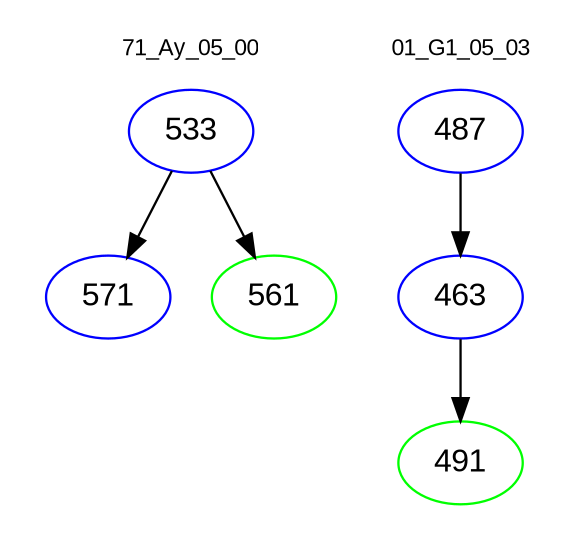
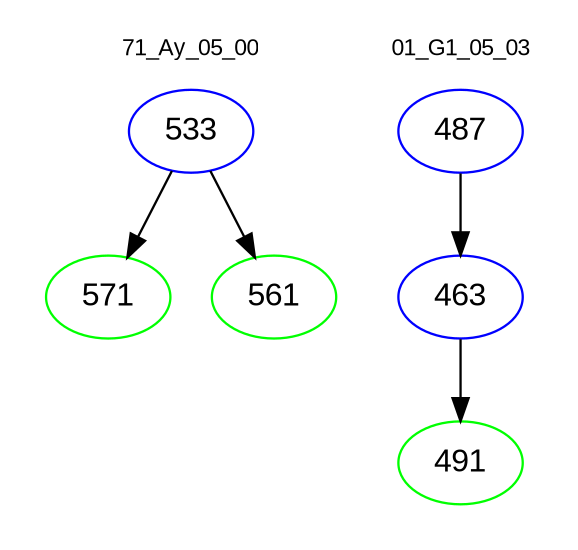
node "571": color blue -> green
